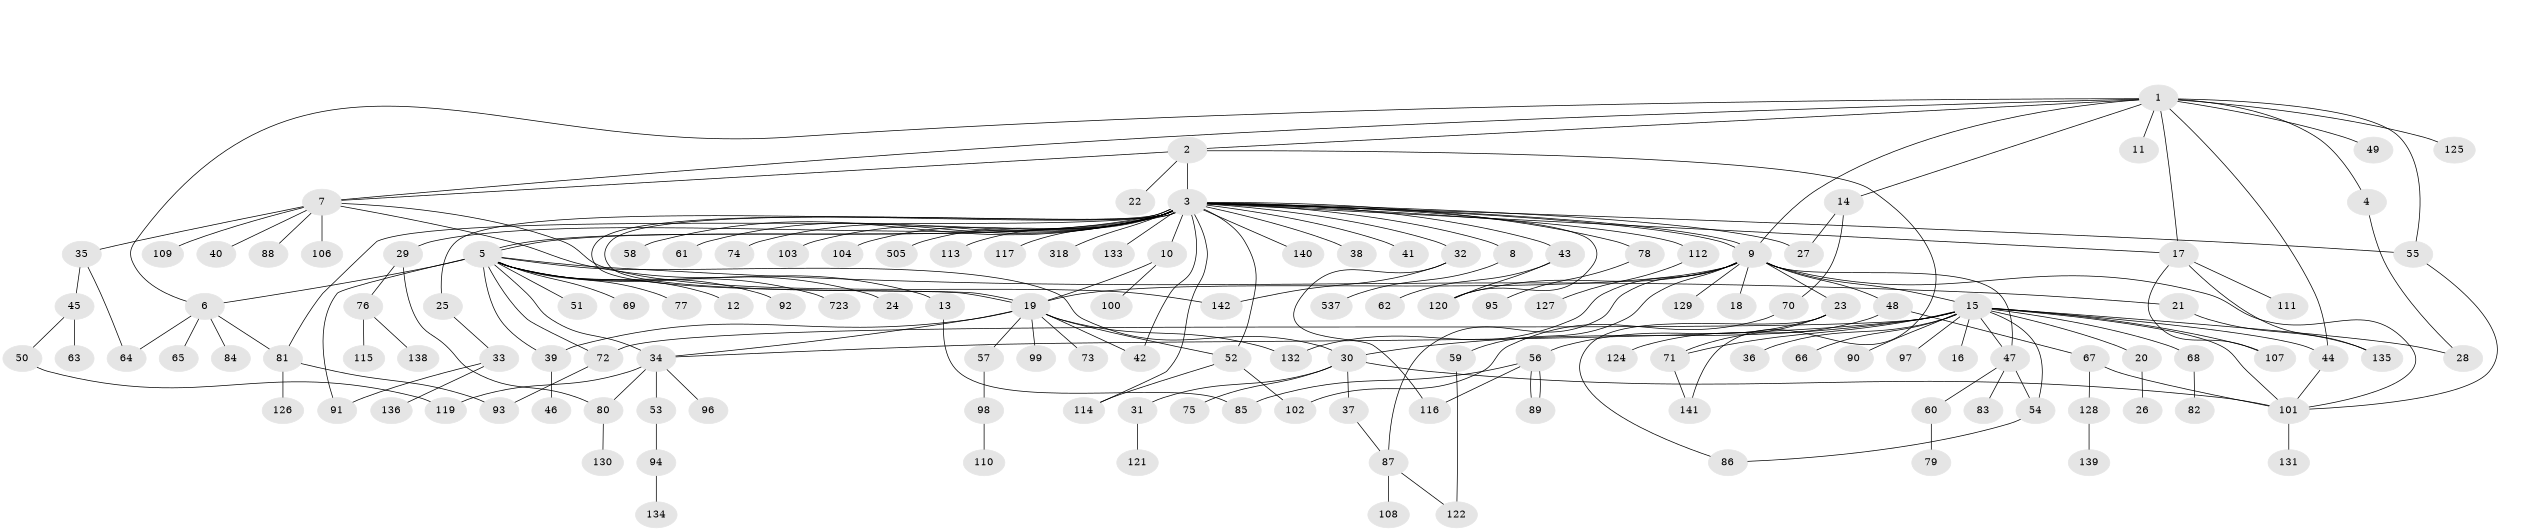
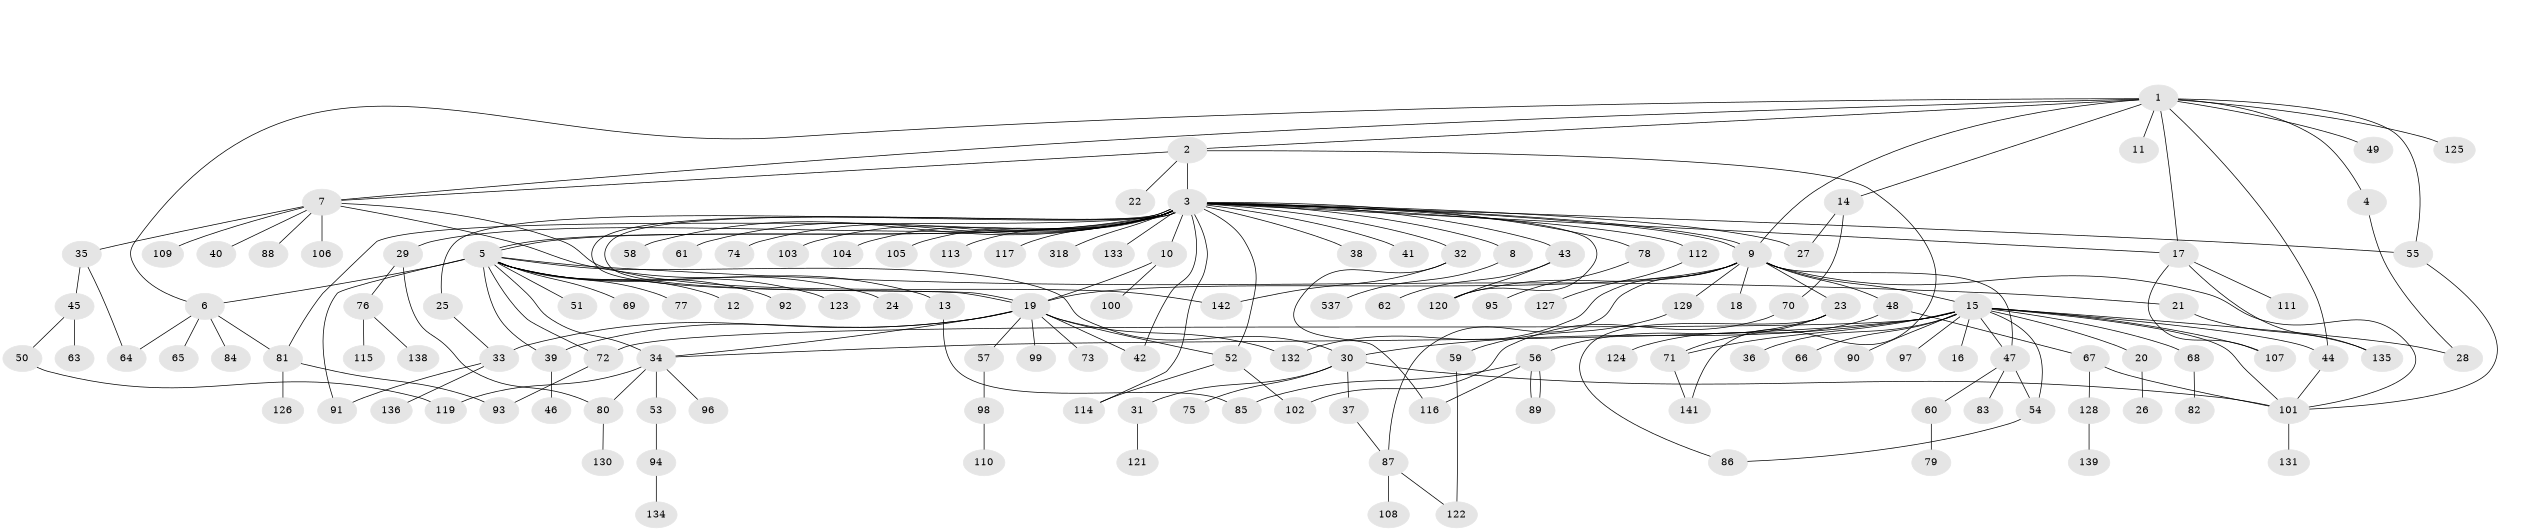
node "505": label "505" -> "105"
node "140": removed
node "723": label "723" -> "123"
edge "9" -- "59": now "129" -- "59"
edge "19" -- "33": added
